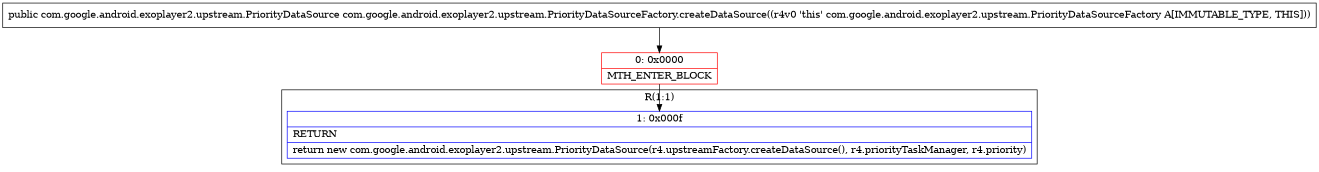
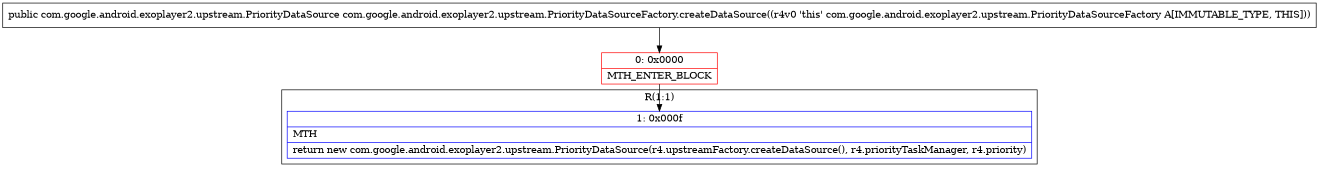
node "1: 0x000f": text "RETURN" -> "MTH"
